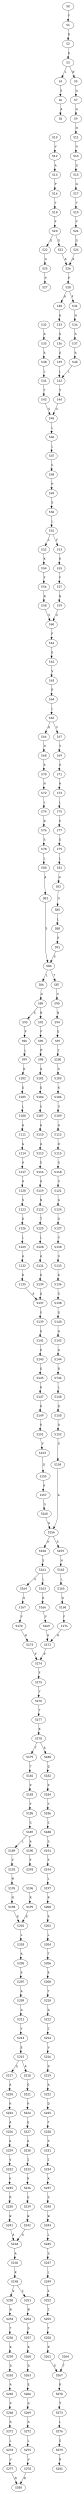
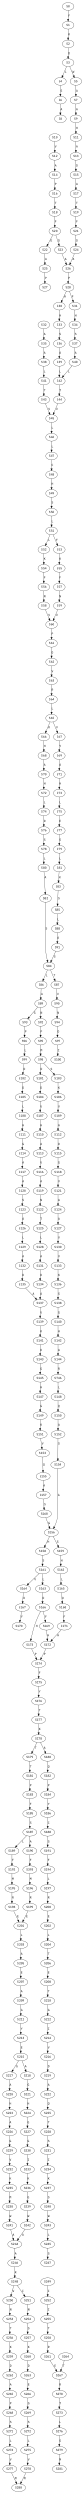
edge "S100" -> "S103": now "S98" -> "S103"
edge "S170" -> "S173": now "S166" -> "S173"
edge "S393" -> "S196": added, label "M"
edge "S247" -> "S249": removed, label "L"
